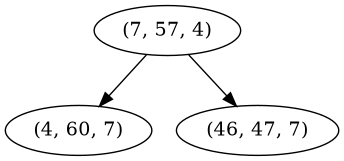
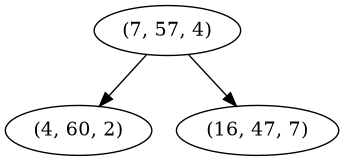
node "(4, 60, 7)": label "(4, 60, 7)" -> "(4, 60, 2)"
node "(46, 47, 7)": label "(46, 47, 7)" -> "(16, 47, 7)"
